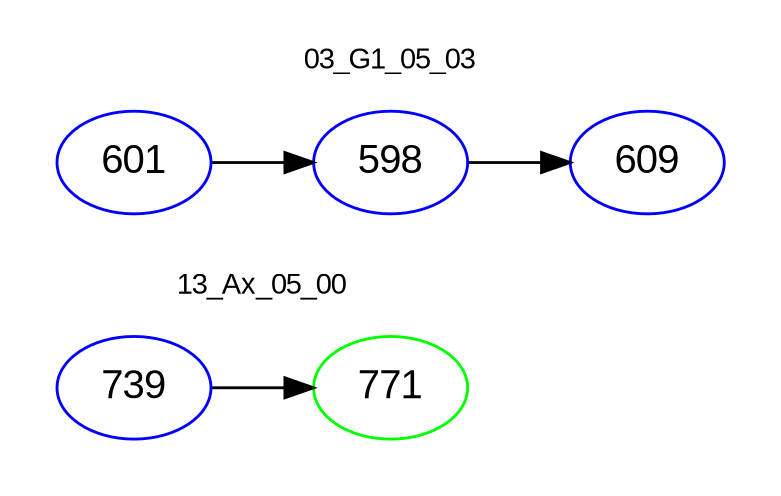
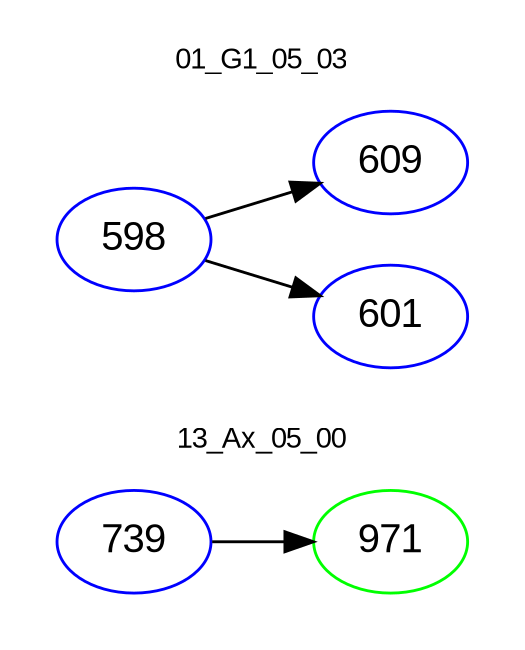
cluster "03_G1_05_03": label "03_G1_05_03" -> "01_G1_05_03"
edge "601" -> "598": reversed
node "771": label "771" -> "971"
